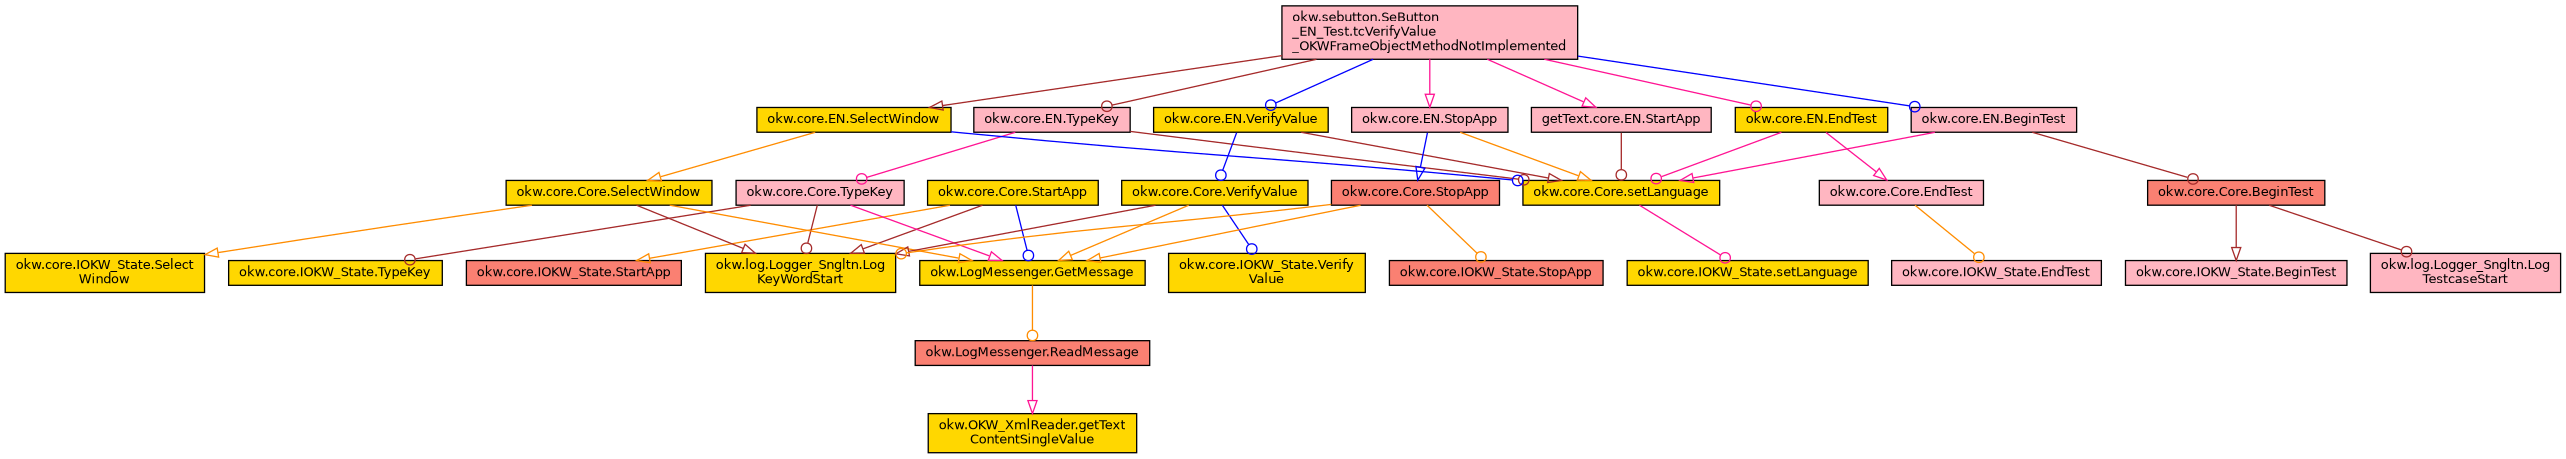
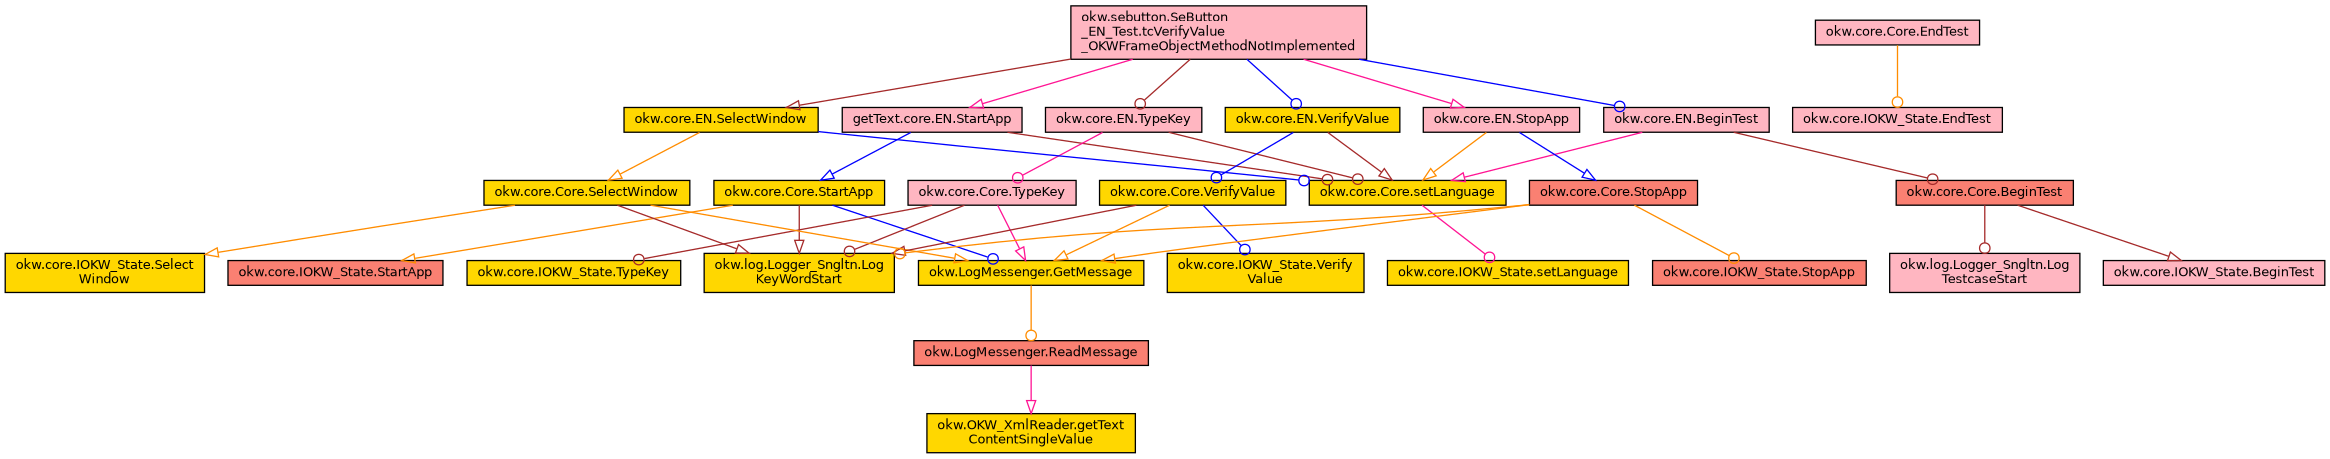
node "okw.core.EN.EndTest": removed
edge "getText.core.EN.StartApp" -> "okw.core.Core.StartApp": added
